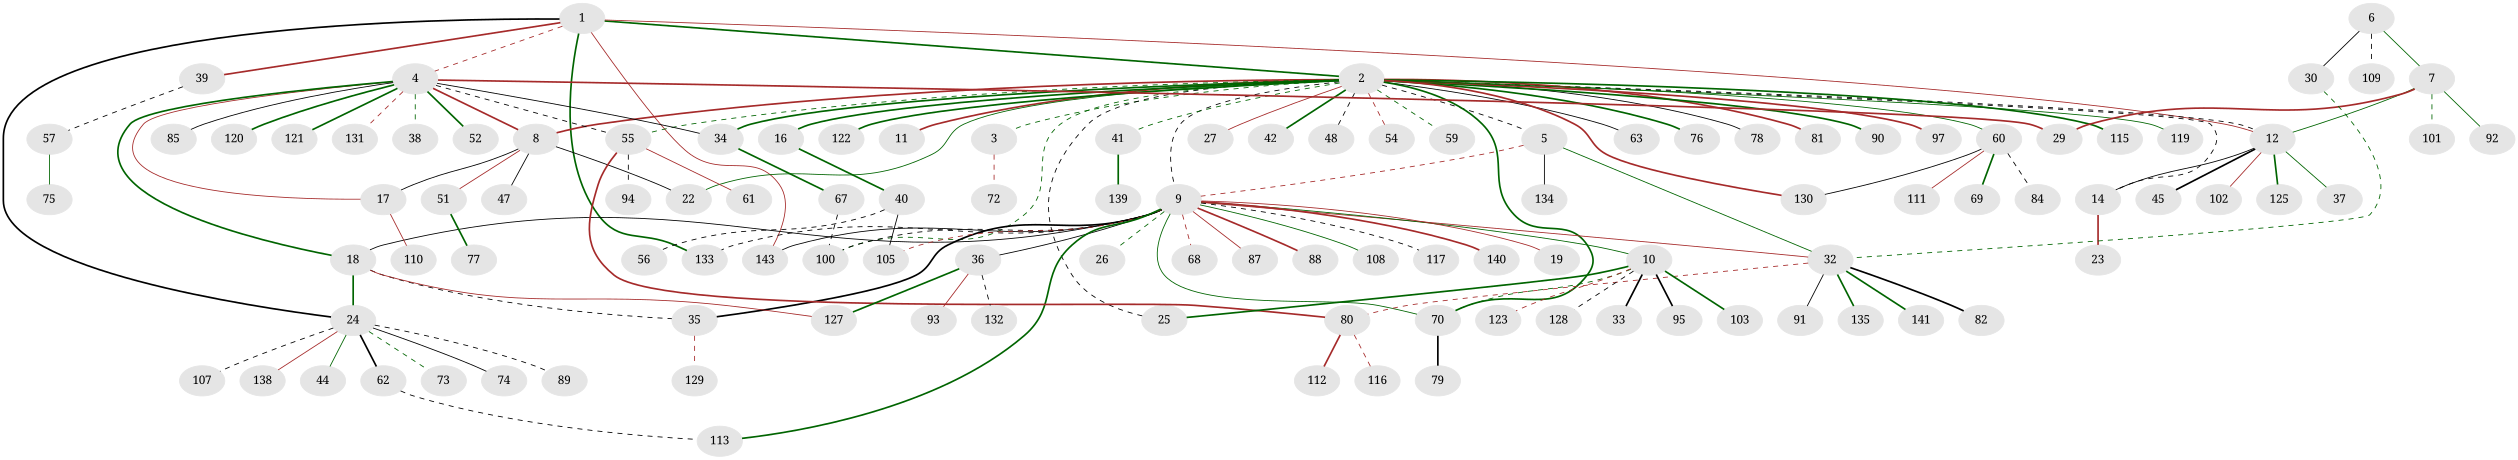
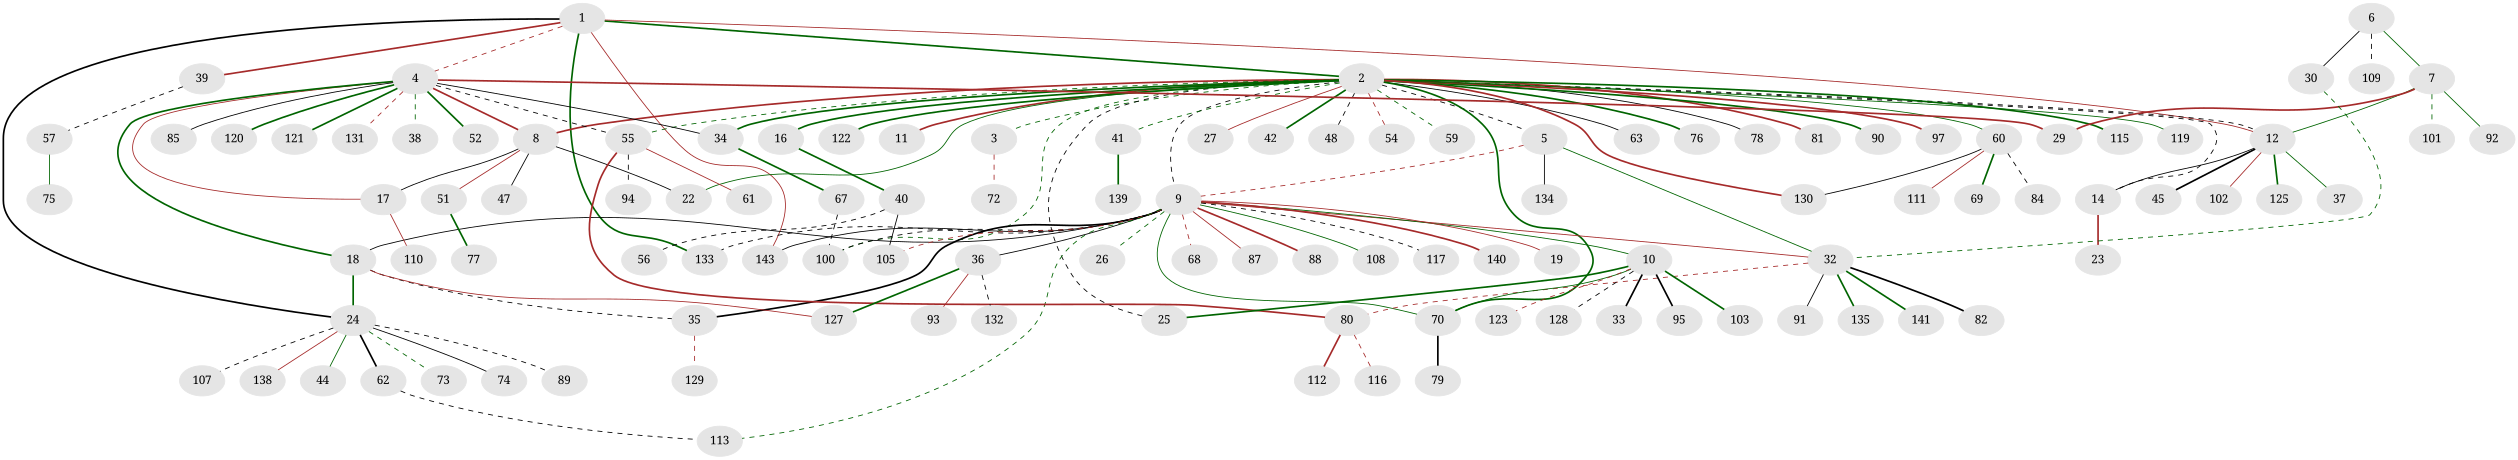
edge "10" -- "70": style dashed -> solid
edge "9" -- "113": style bold -> dashed
